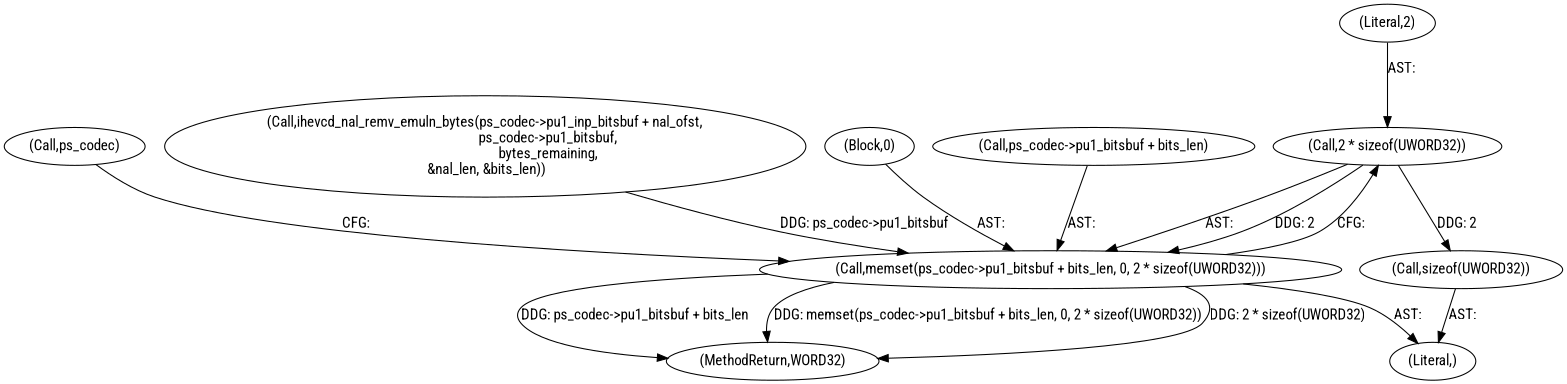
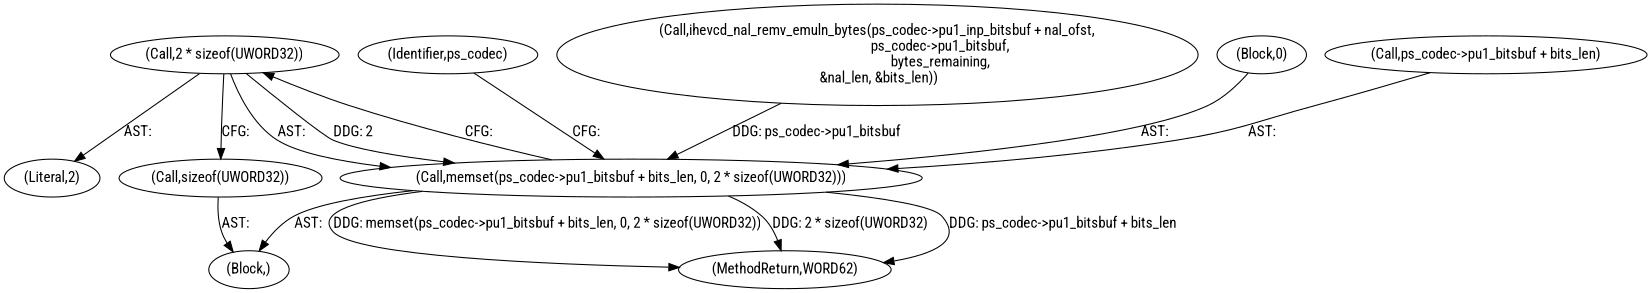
edge "(Literal,2)" -> "(Call,2 * sizeof(UWORD32))": reversed
node "(Call,ps_codec)": label "(Call,ps_codec)" -> "(Identifier,ps_codec)"
edge "(Call,2 * sizeof(UWORD32))" -> "(Call,sizeof(UWORD32))": label "DDG: 2" -> "CFG: "
node "(MethodReturn,WORD32)": label "(MethodReturn,WORD32)" -> "(MethodReturn,WORD62)"
node "(Literal,)": label "(Literal,)" -> "(Block,)"
